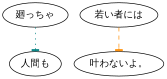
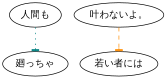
edge "廻っちゃ" -> "人間も": reversed
edge "若い者には" -> "叶わないよ。": reversed
